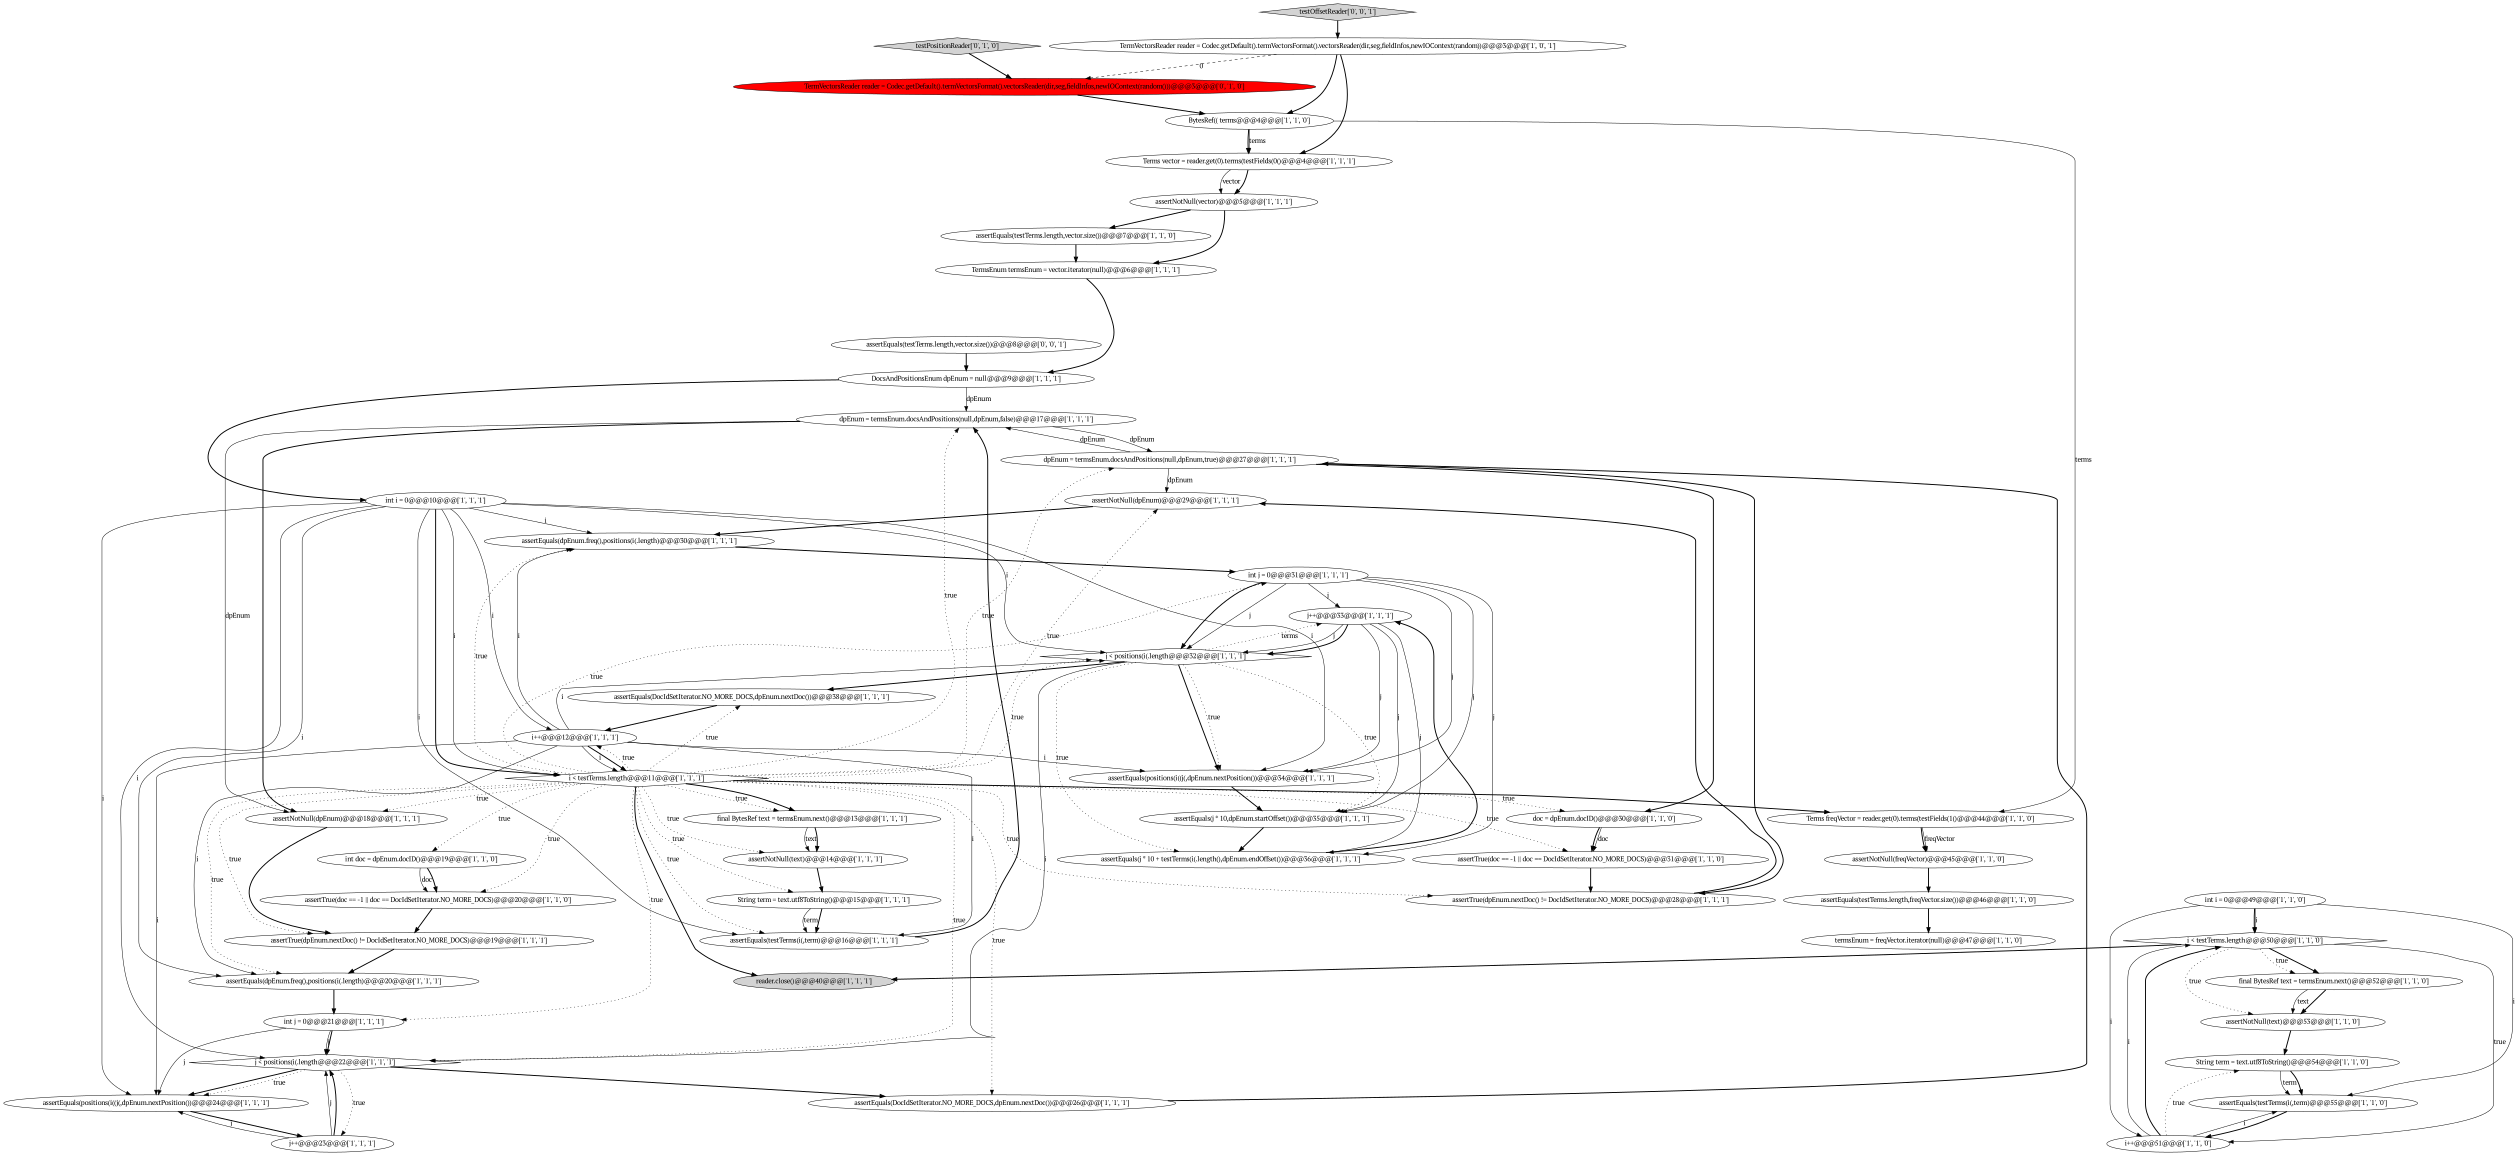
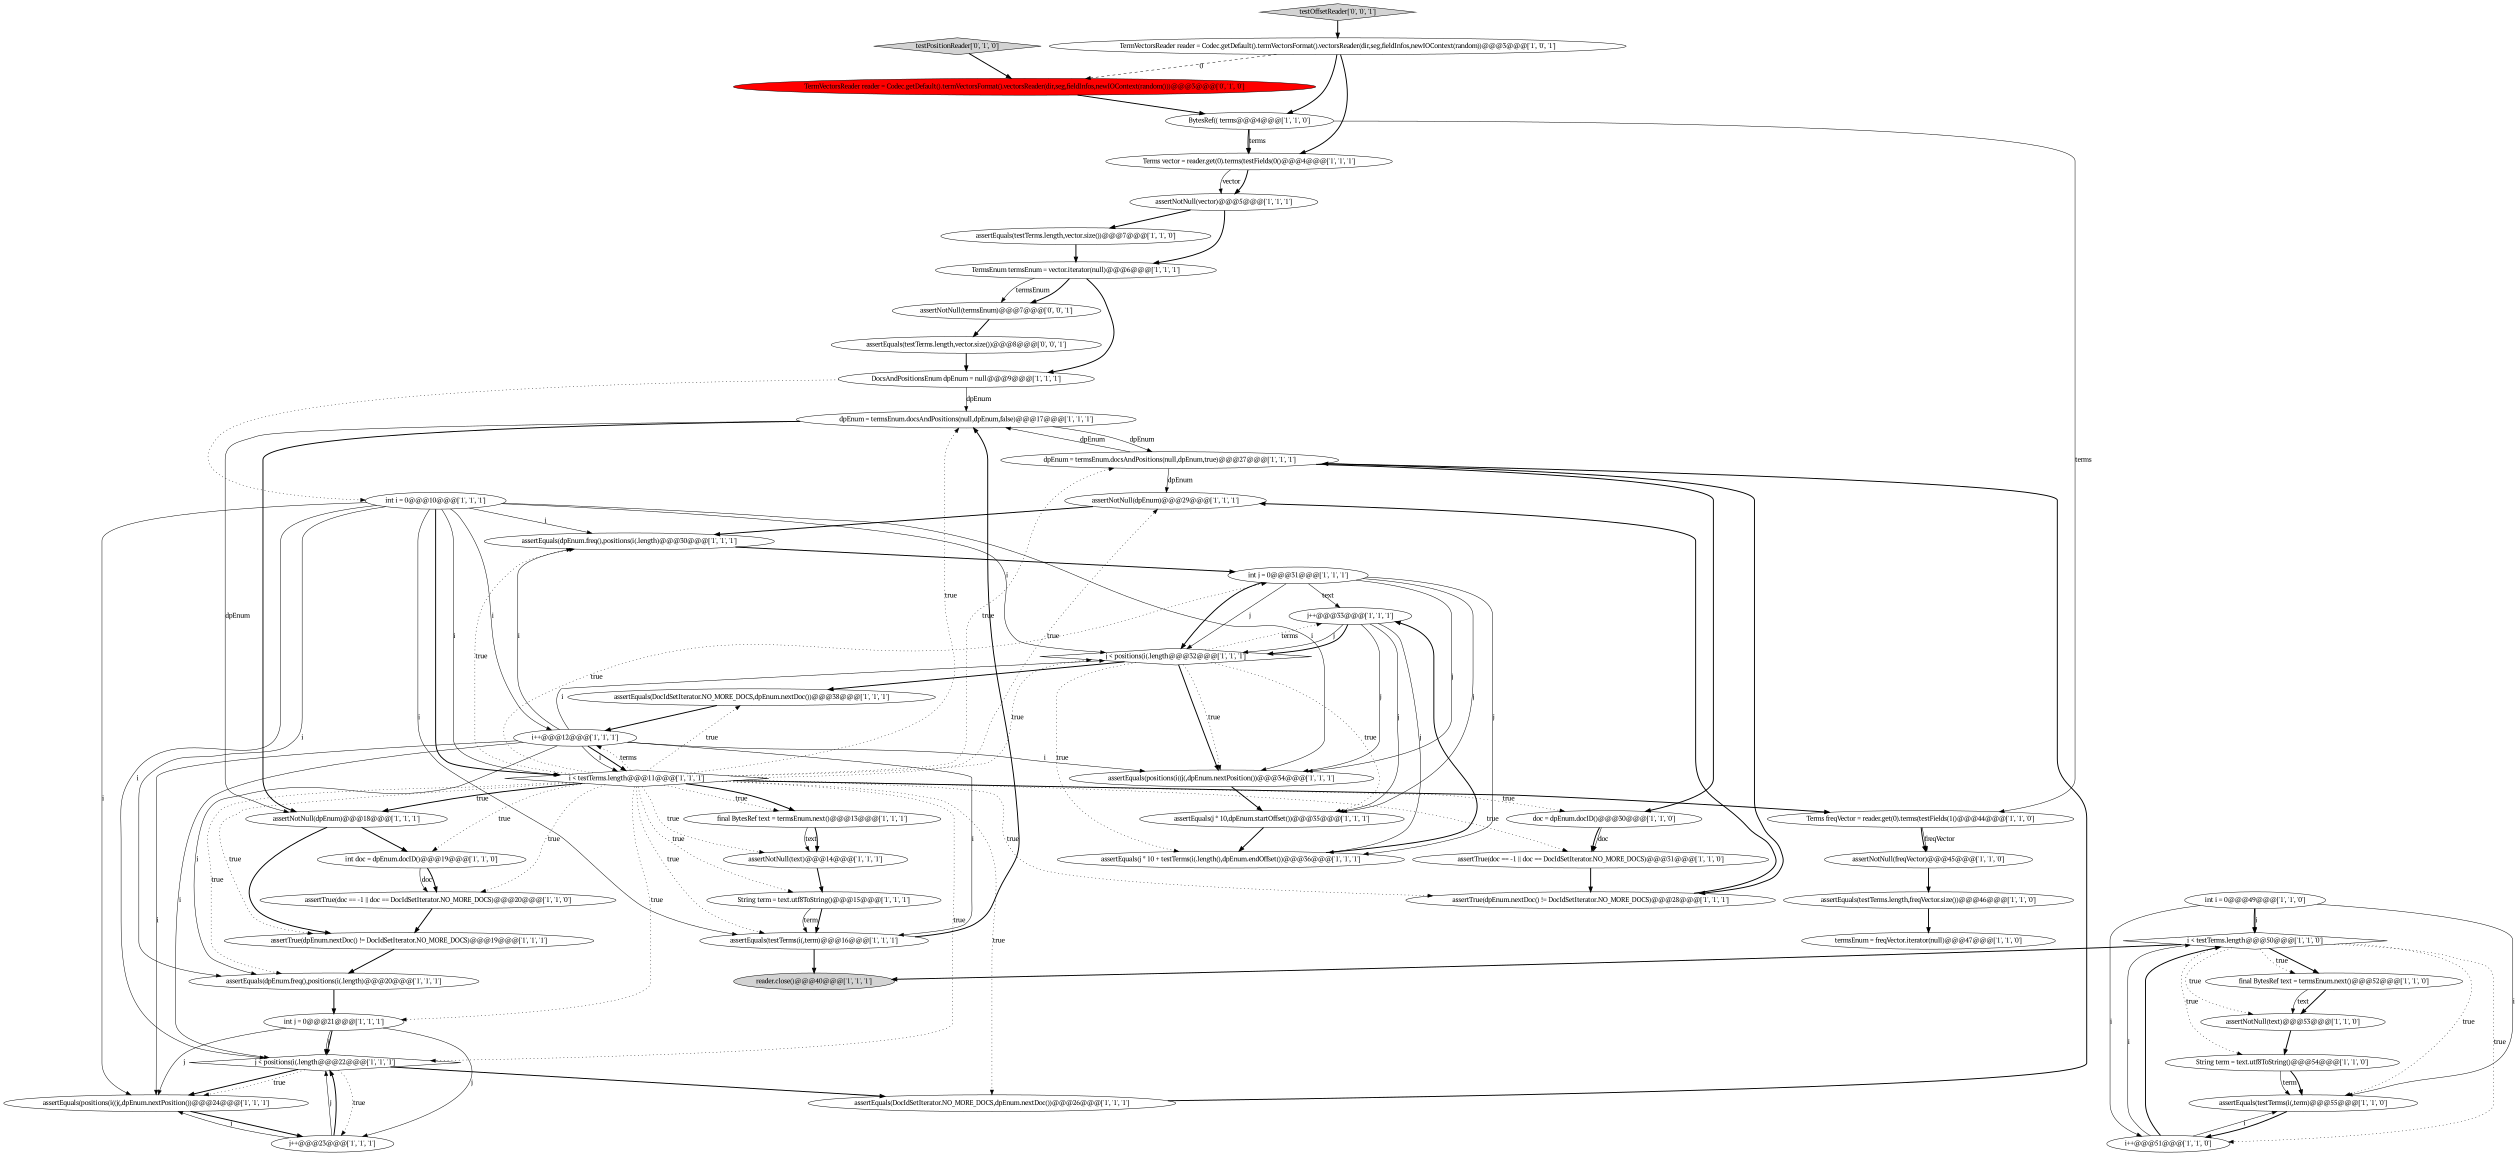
node "assertNotNull(termsEnum)@@@7@@@['0', '0', '1']": added
edge "DocsAndPositionsEnum dpEnum = null@@@9@@@['1', '1', '1']" -> "int i = 0@@@10@@@['1', '1', '1']": style bold -> dotted
edge "int j = 0@@@31@@@['1', '1', '1']" -> "j++@@@33@@@['1', '1', '1']": label "j" -> "text"
edge "i < testTerms.length@@@11@@@['1', '1', '1']" -> "i++@@@12@@@['1', '1', '1']": label "true" -> "terms"
edge "i < testTerms.length@@@11@@@['1', '1', '1']" -> "assertNotNull(dpEnum)@@@18@@@['1', '1', '1']": style dotted -> bold
edge "assertNotNull(dpEnum)@@@18@@@['1', '1', '1']" -> "int doc = dpEnum.docID()@@@19@@@['1', '1', '0']": added
edge "i < testTerms.length@@@11@@@['1', '1', '1']" -> "reader.close()@@@40@@@['1', '1', '1']": now "assertEquals(testTerms(i(,term)@@@16@@@['1', '1', '1']" -> "reader.close()@@@40@@@['1', '1', '1']"
edge "i < testTerms.length@@@50@@@['1', '1', '0']" -> "assertEquals(testTerms(i(,term)@@@55@@@['1', '1', '0']": added, label "true"
edge "j < positions(i(.length@@@32@@@['1', '1', '1']" -> "j < positions(i(.length@@@22@@@['1', '1', '1']": now "i++@@@12@@@['1', '1', '1']" -> "j < positions(i(.length@@@22@@@['1', '1', '1']"
edge "int j = 0@@@21@@@['1', '1', '1']" -> "j++@@@23@@@['1', '1', '1']": added, label "j"
edge "i++@@@51@@@['1', '1', '0']" -> "String term = text.utf8ToString()@@@54@@@['1', '1', '0']": now "i < testTerms.length@@@50@@@['1', '1', '0']" -> "String term = text.utf8ToString()@@@54@@@['1', '1', '0']"
edge "i < testTerms.length@@@50@@@['1', '1', '0']" -> "i++@@@51@@@['1', '1', '0']": style solid -> dotted
